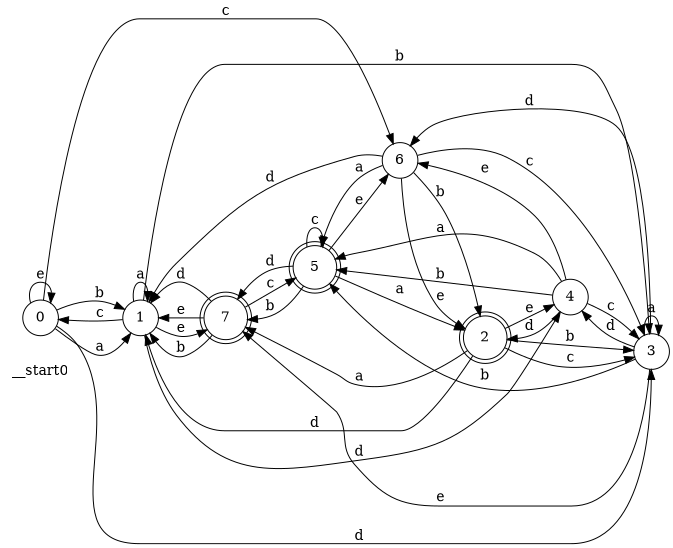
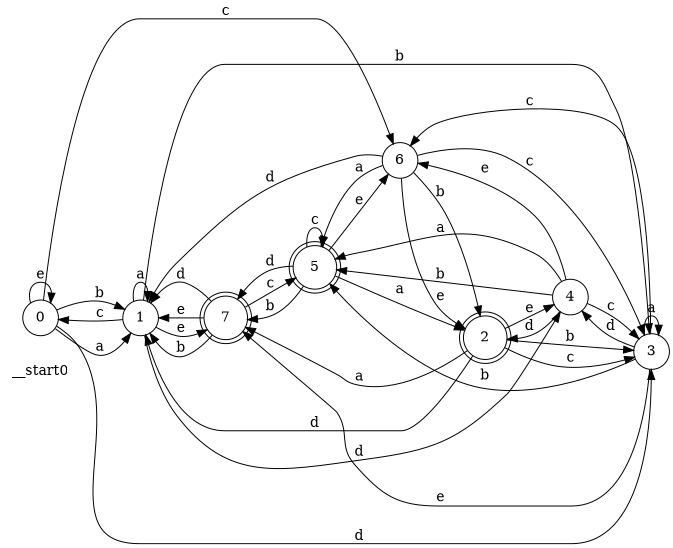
edge "3" -> "6": label "d" -> "c"
